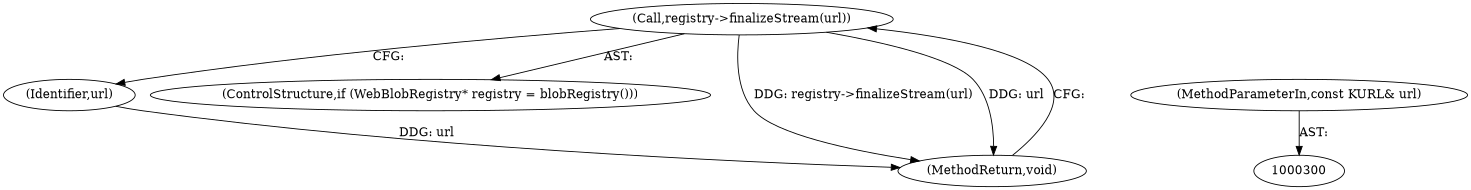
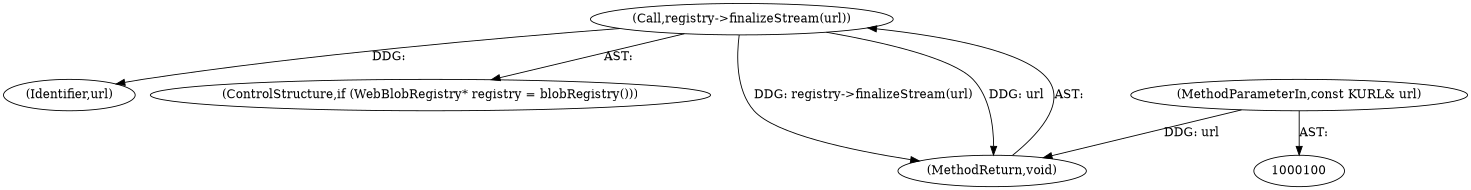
edge "(Call,registry->finalizeStream(url))" -> "(Identifier,url)": label "CFG: " -> "DDG: "
edge "(MethodReturn,void)" -> "(Call,registry->finalizeStream(url))": label "CFG: " -> "AST: "
edge "(Identifier,url)" -> "(MethodReturn,void)": now "(MethodParameterIn,const KURL& url)" -> "(MethodReturn,void)"
node "1000300": label "1000300" -> "1000100"
